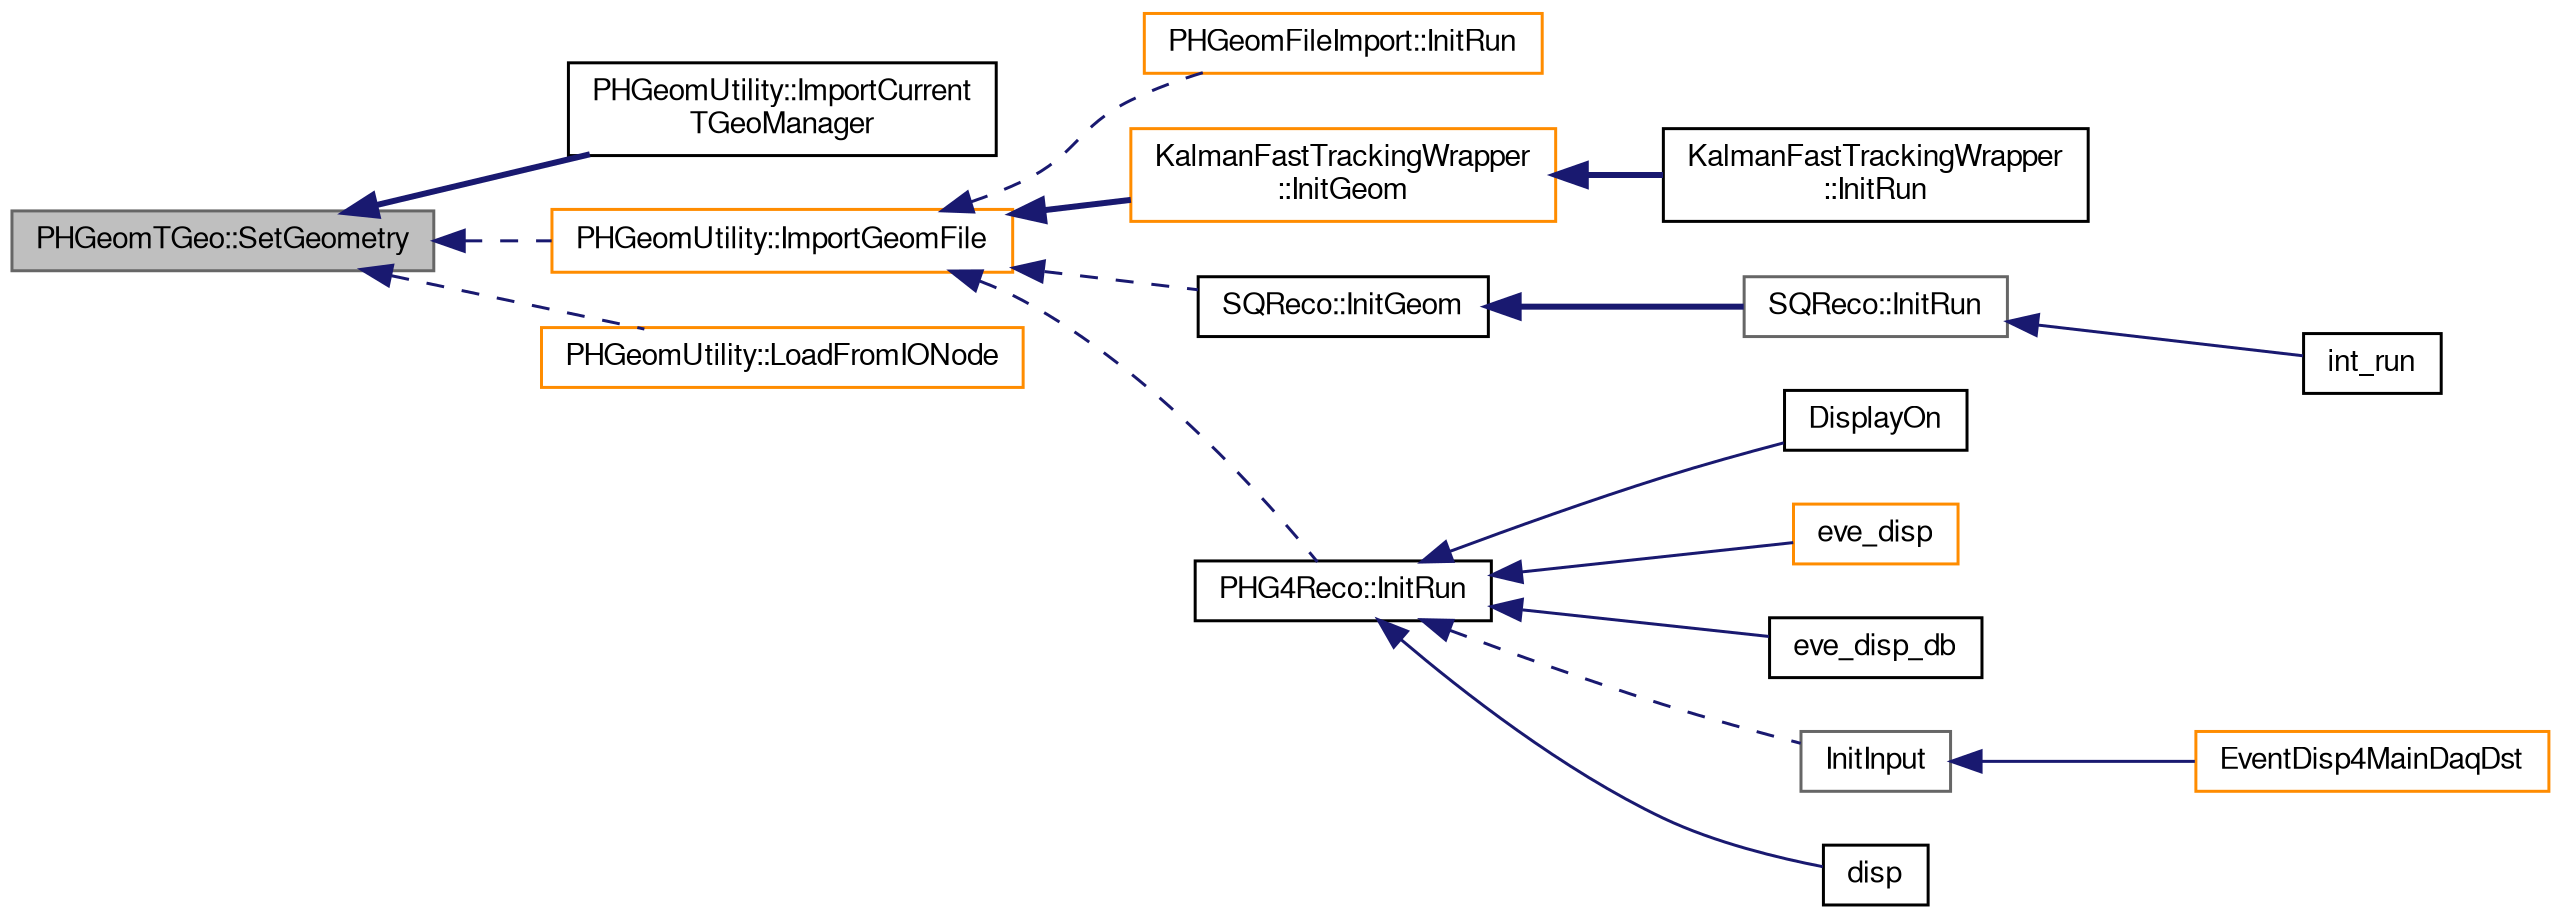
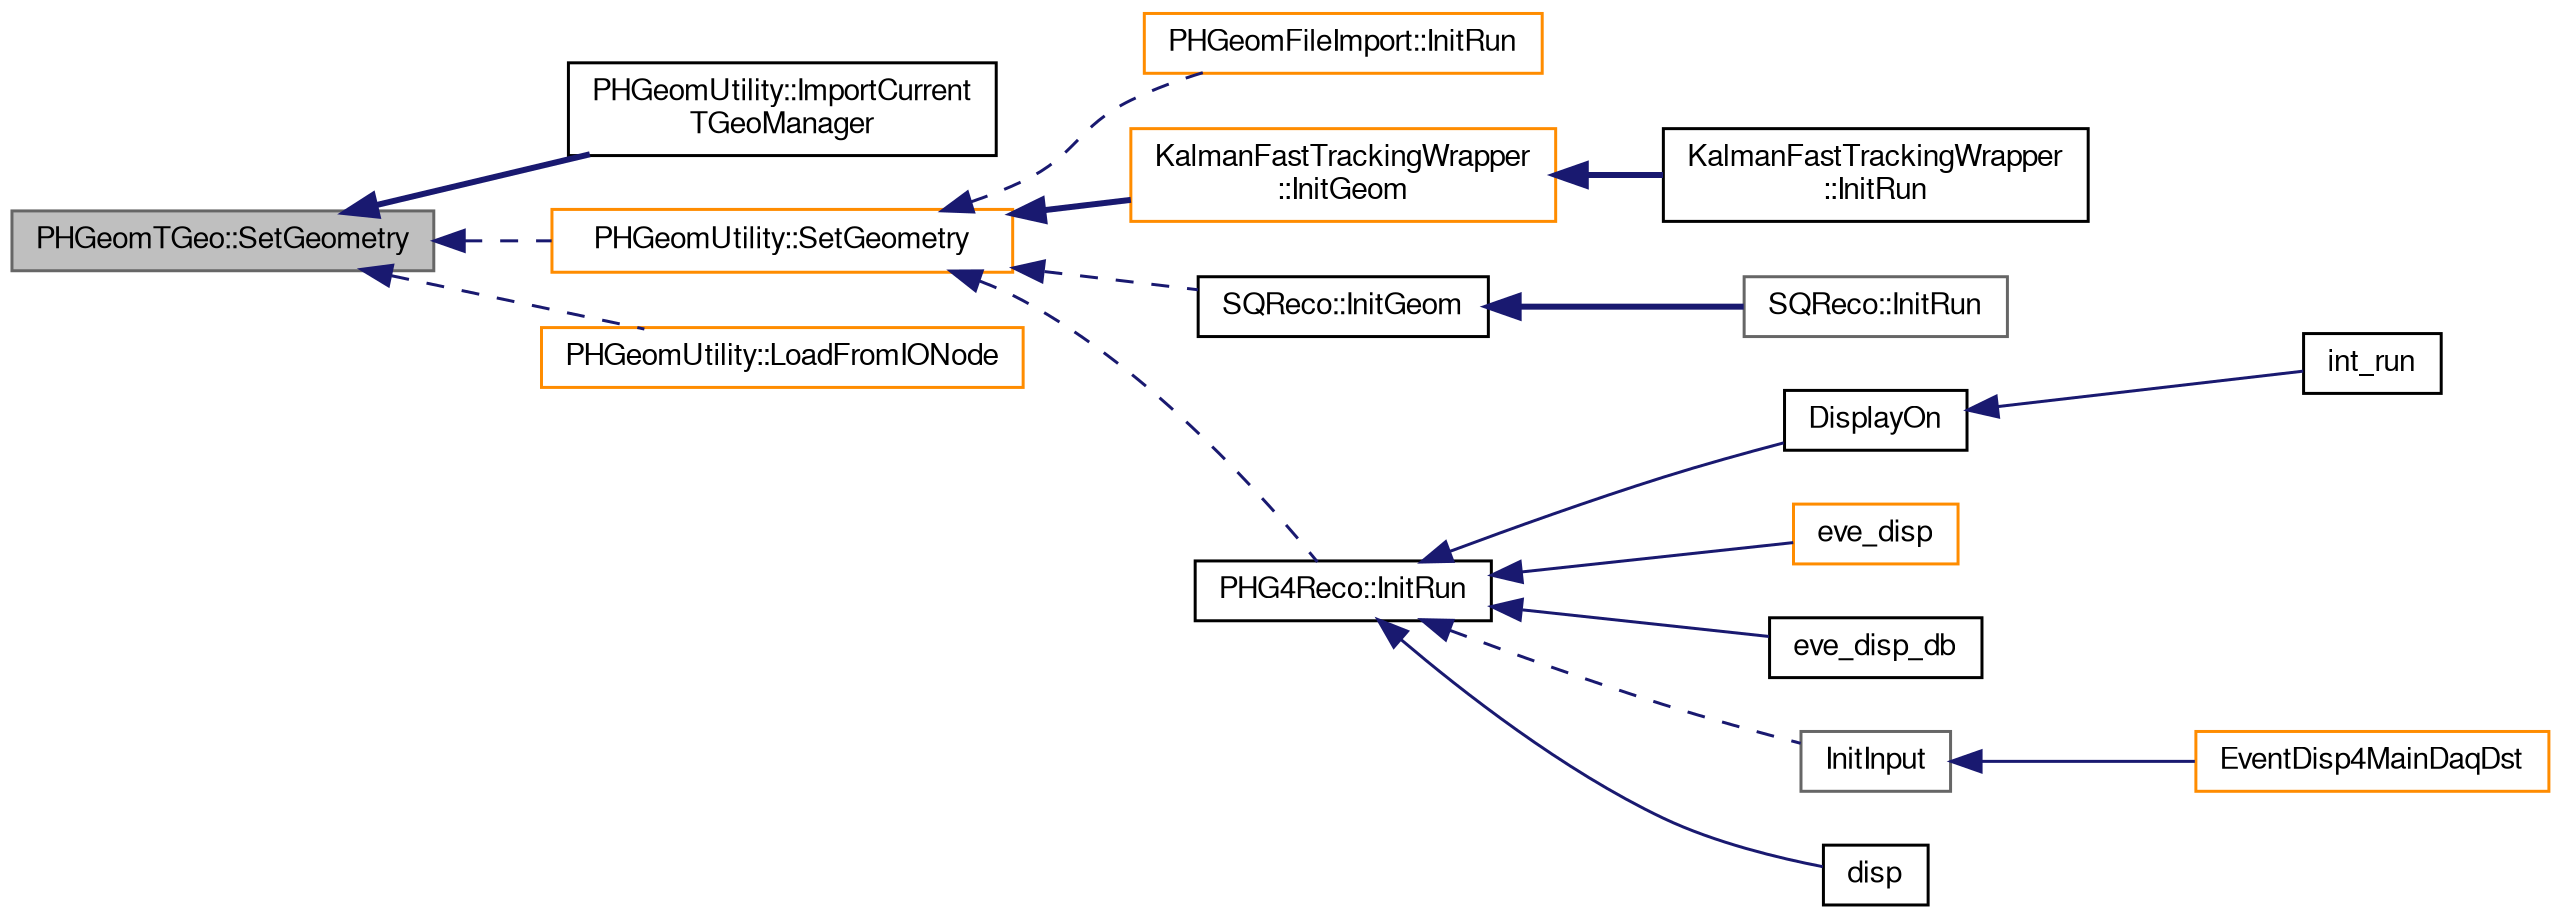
node "PHGeomUtility::ImportGeomFile": label "PHGeomUtility::ImportGeomFile" -> "PHGeomUtility::SetGeometry"
edge "int_run" -> "SQReco::InitRun": now "int_run" -> "DisplayOn"
